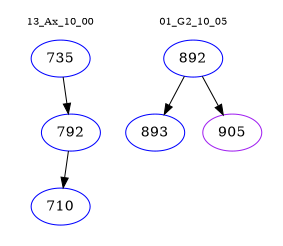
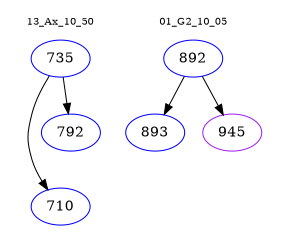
cluster "13_Ax_10_00": label "13_Ax_10_00" -> "13_Ax_10_50"
node "905": label "905" -> "945"
edge "792" -> "710": now "735" -> "710"
